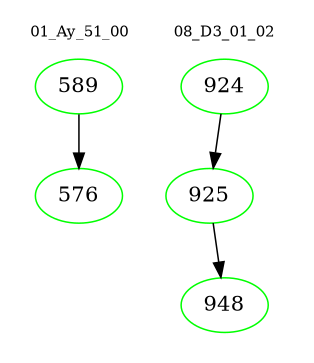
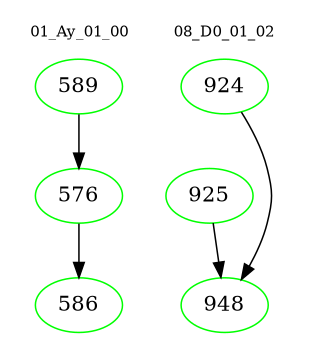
cluster "01_Ay_51_00": label "01_Ay_51_00" -> "01_Ay_01_00"
cluster "08_D3_01_02": label "08_D3_01_02" -> "08_D0_01_02"
edge "924" -> "925": now "924" -> "948"
node "586": added
